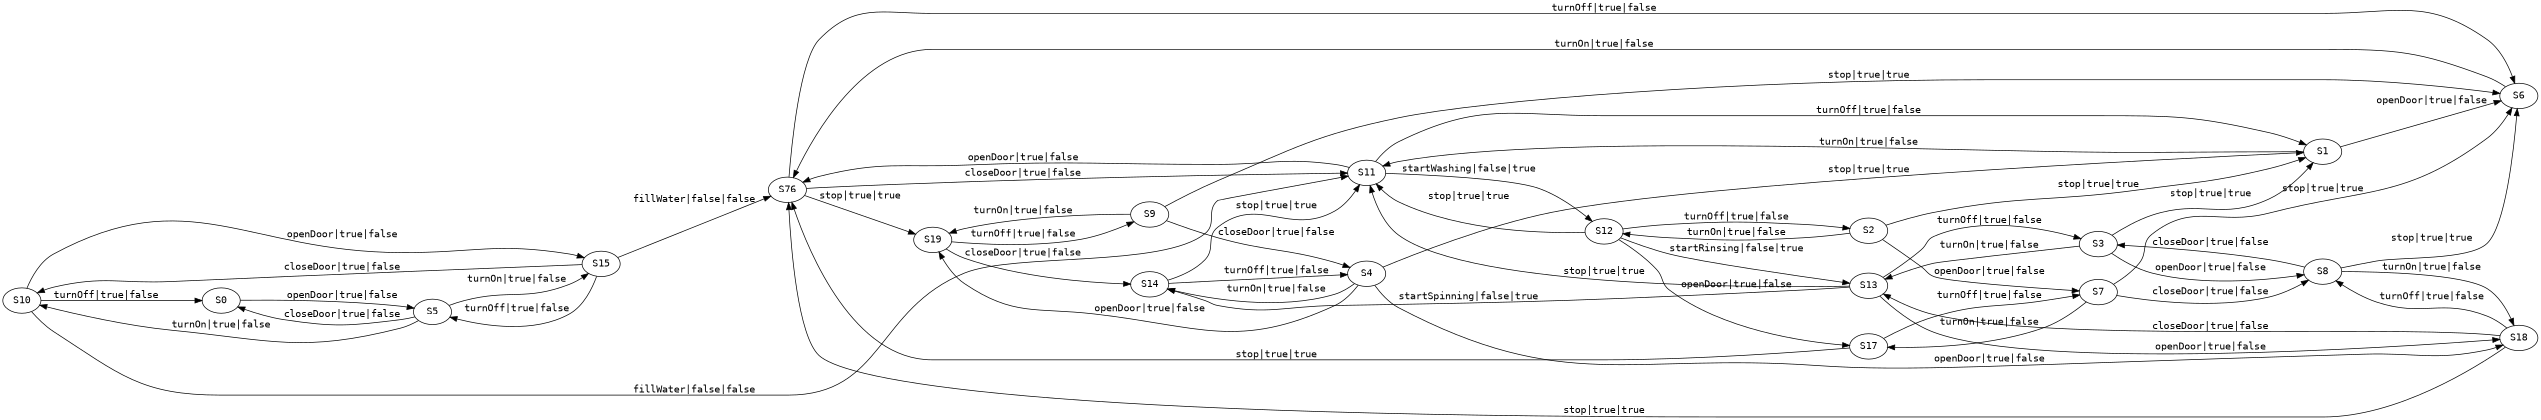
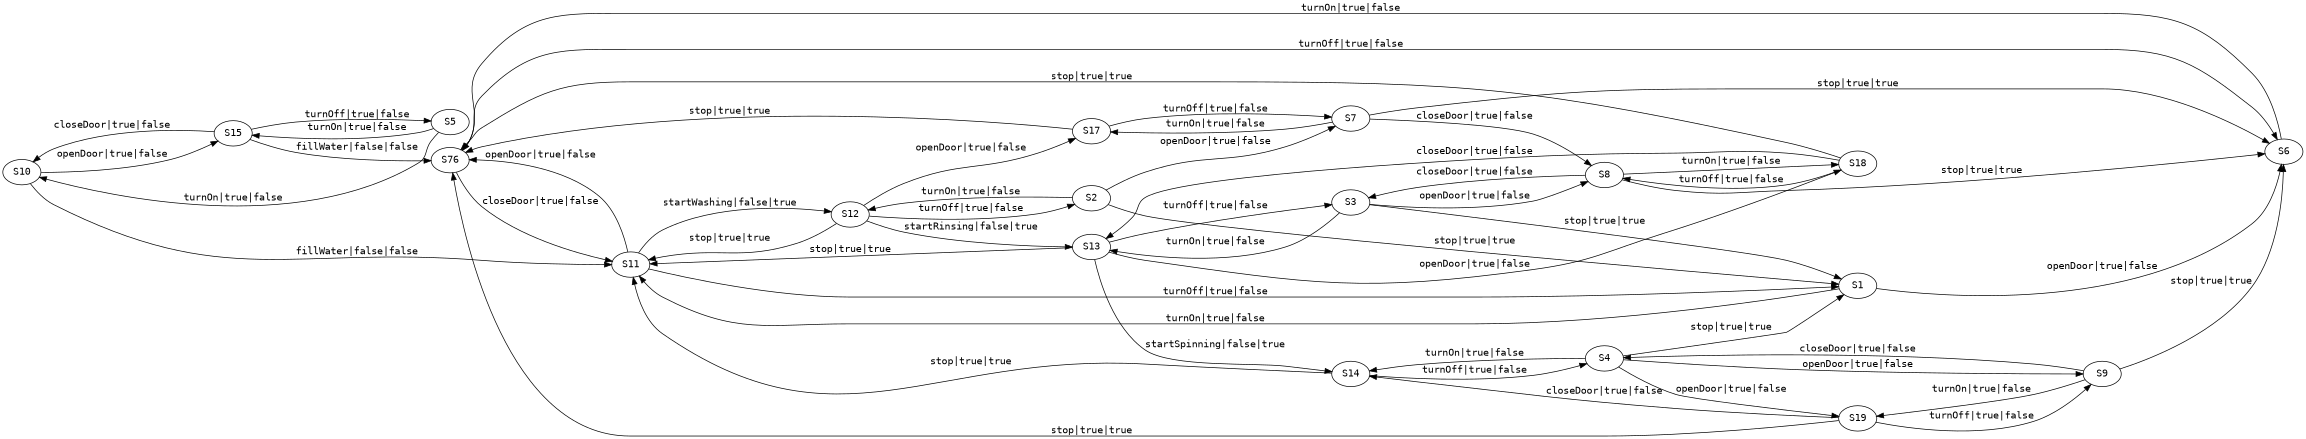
edge "S76" -> "S19": reversed
node "S0": removed
edge "S4" -> "S18": now "S4" -> "S9"
